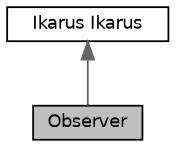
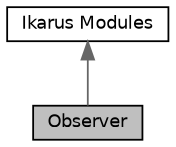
node "Ikarus Ikarus": label "Ikarus Ikarus" -> "Ikarus Modules"
